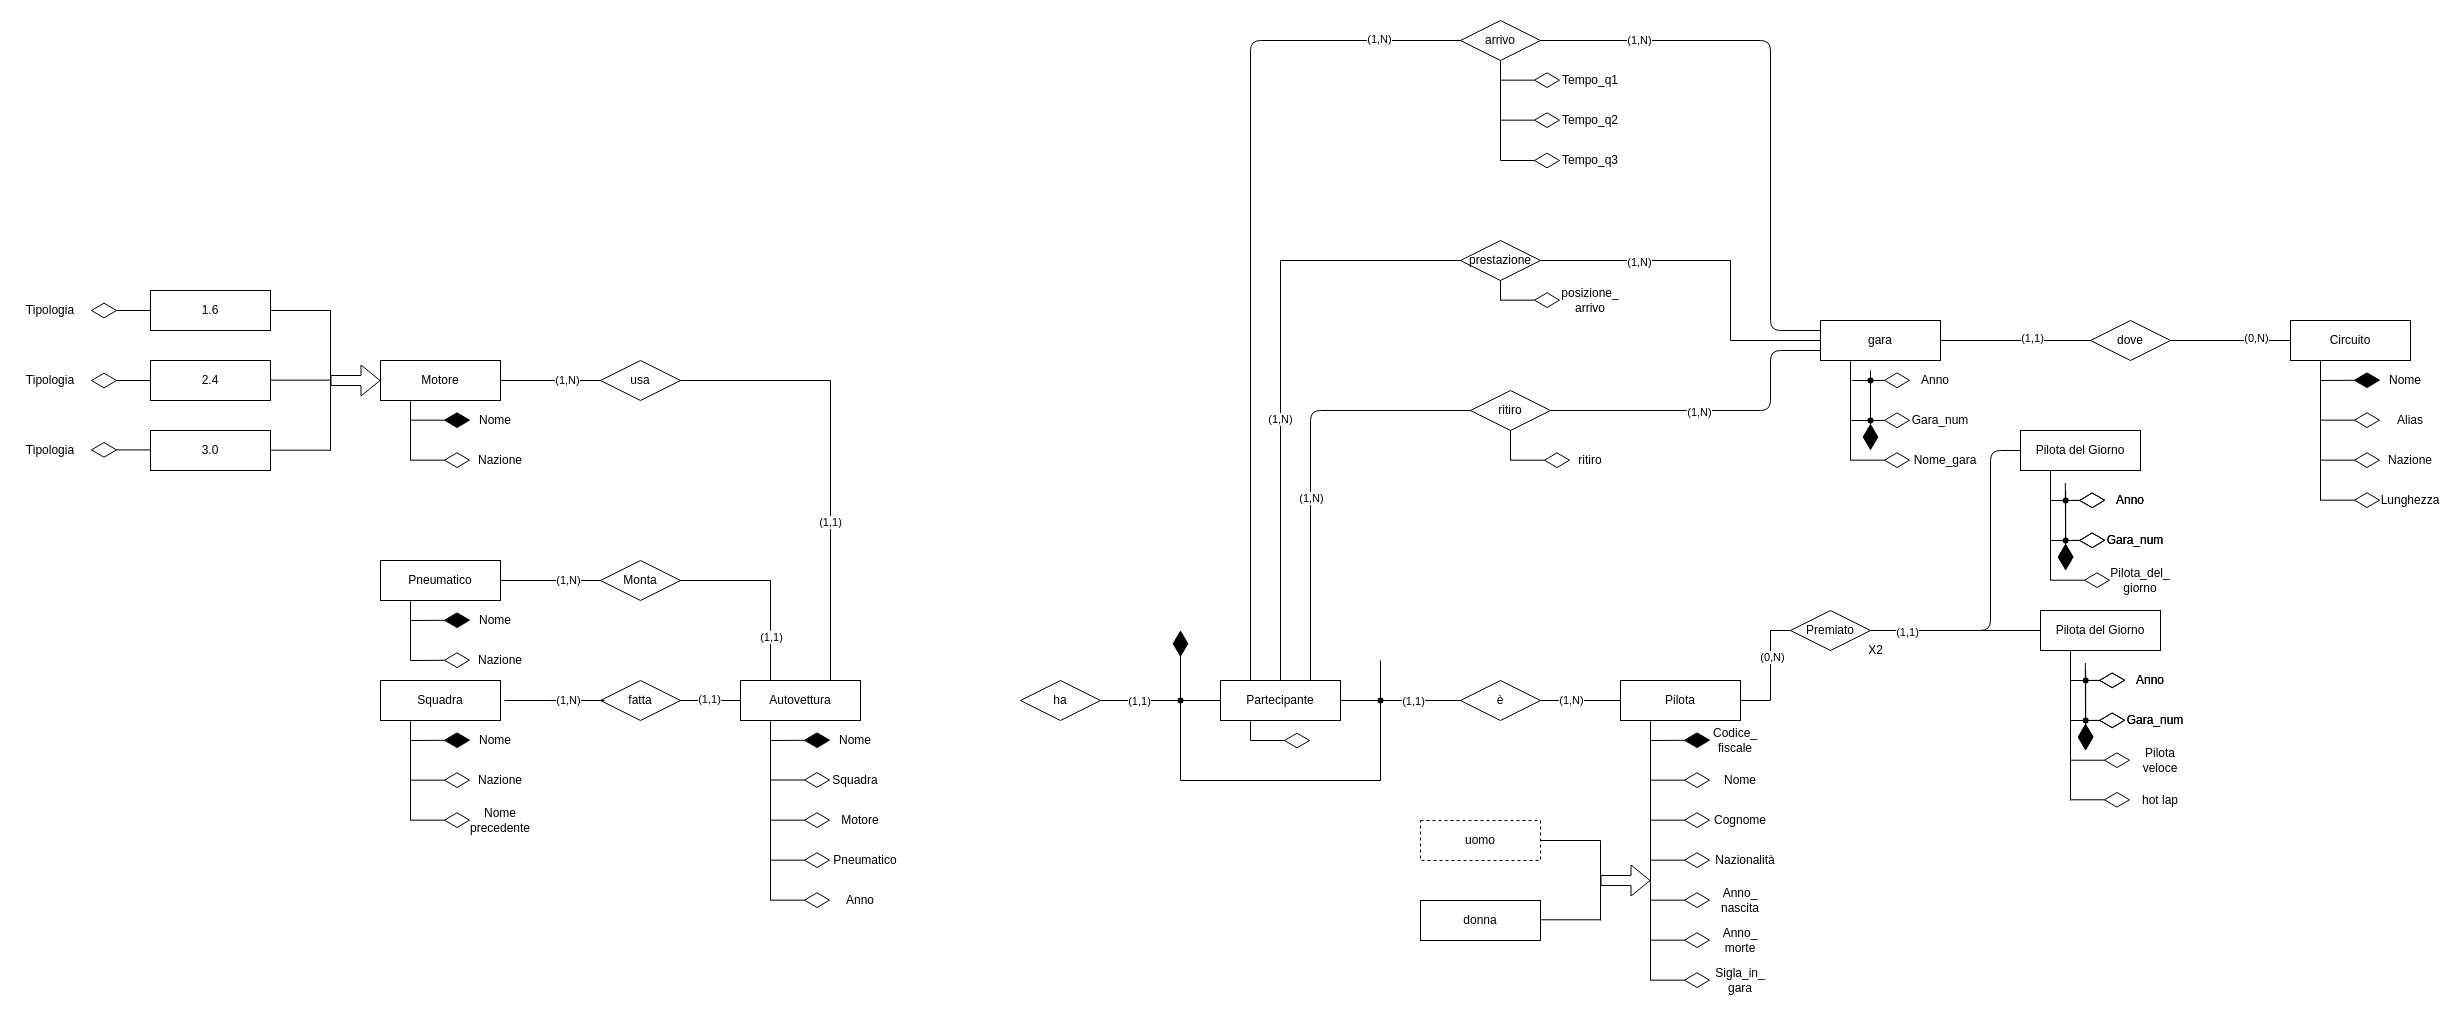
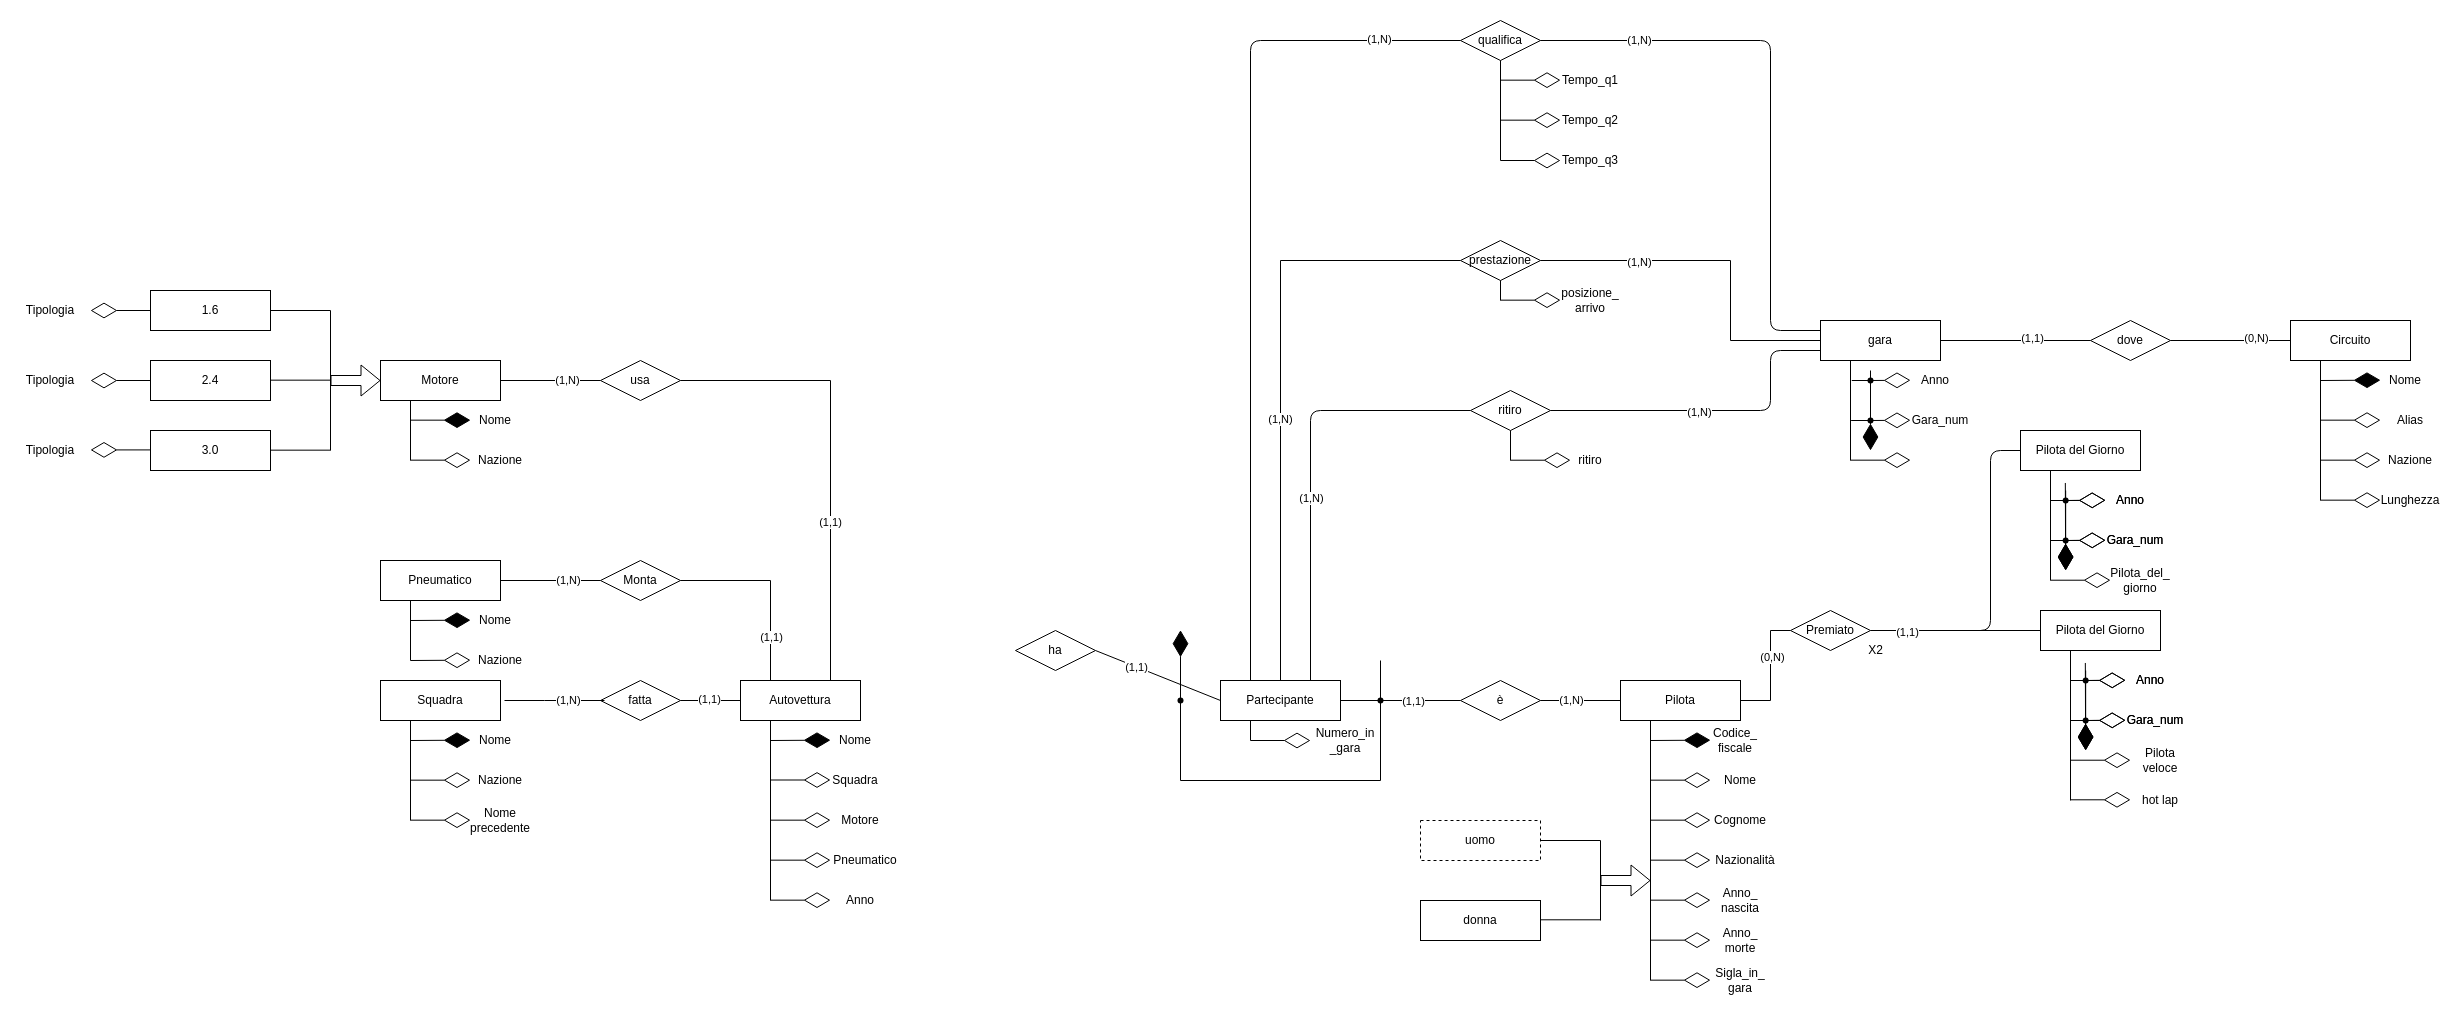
node "arrivo": label "arrivo" -> "qualifica"
node "Nome_gara": removed
node "ha": moved (1061, 701) -> (1056, 651)
node "Numero_in _gara": added
